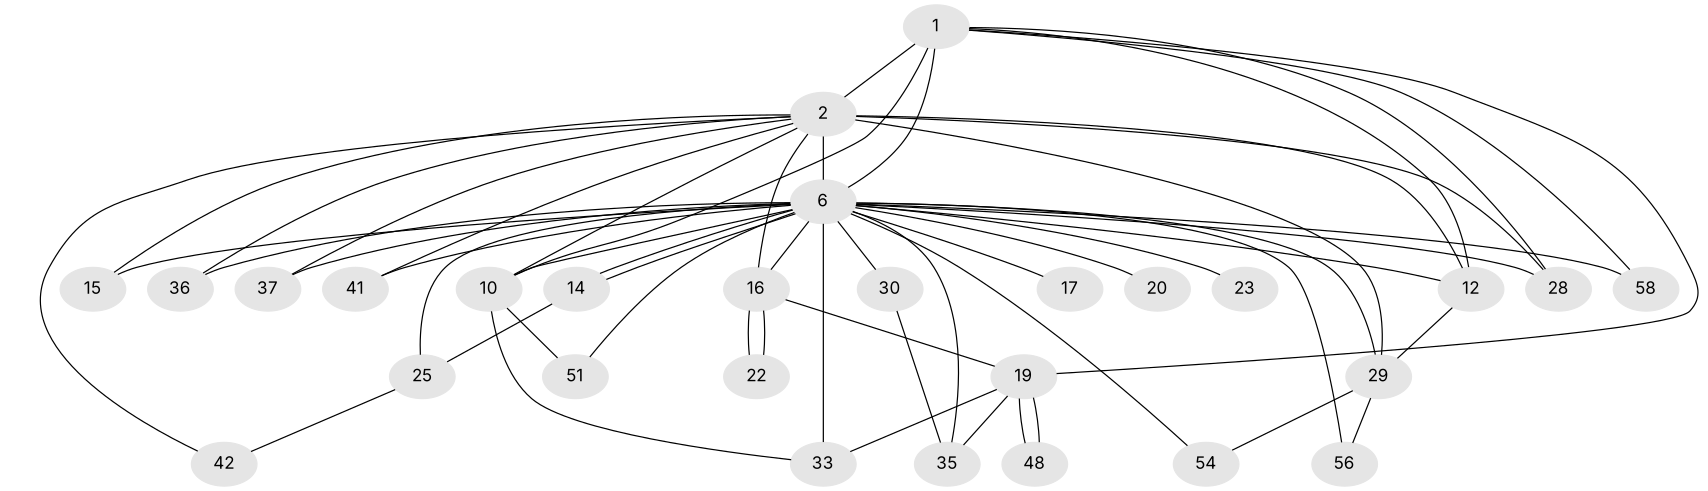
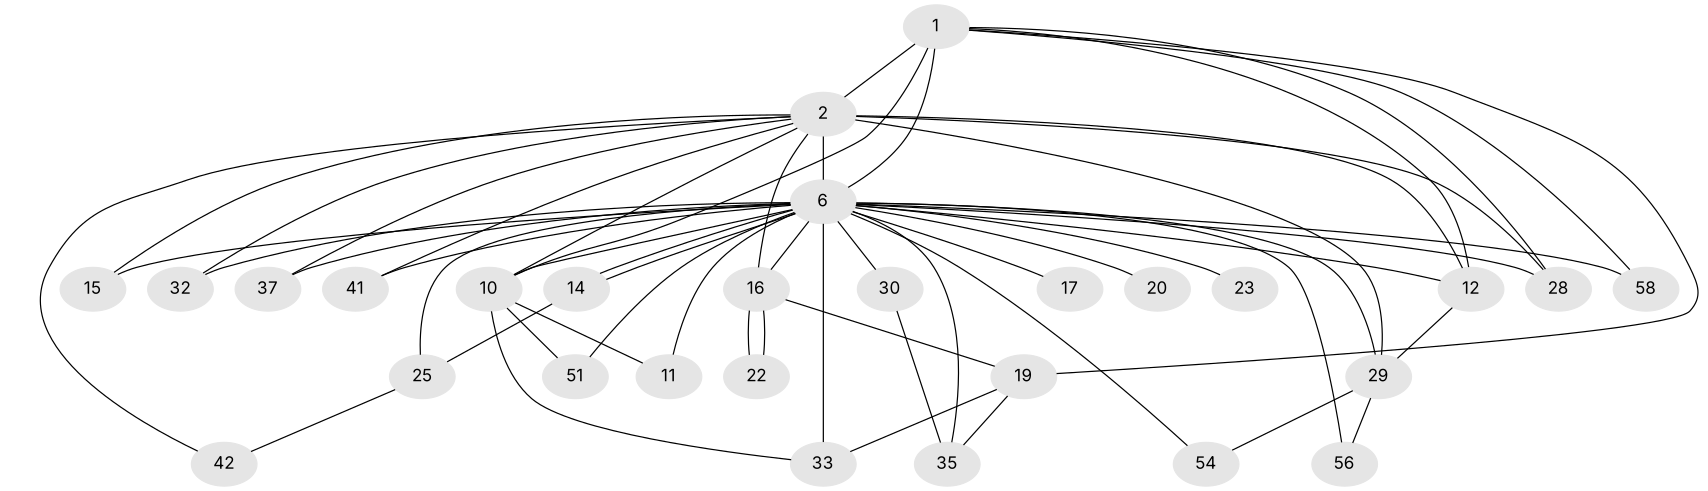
node "36": label "36" -> "32"
node "11": added
node "48": removed
